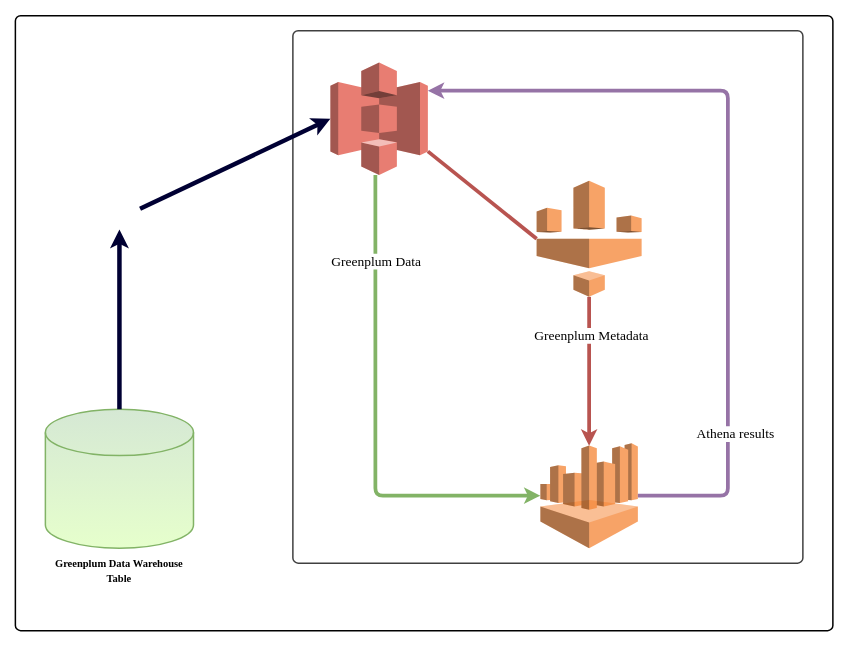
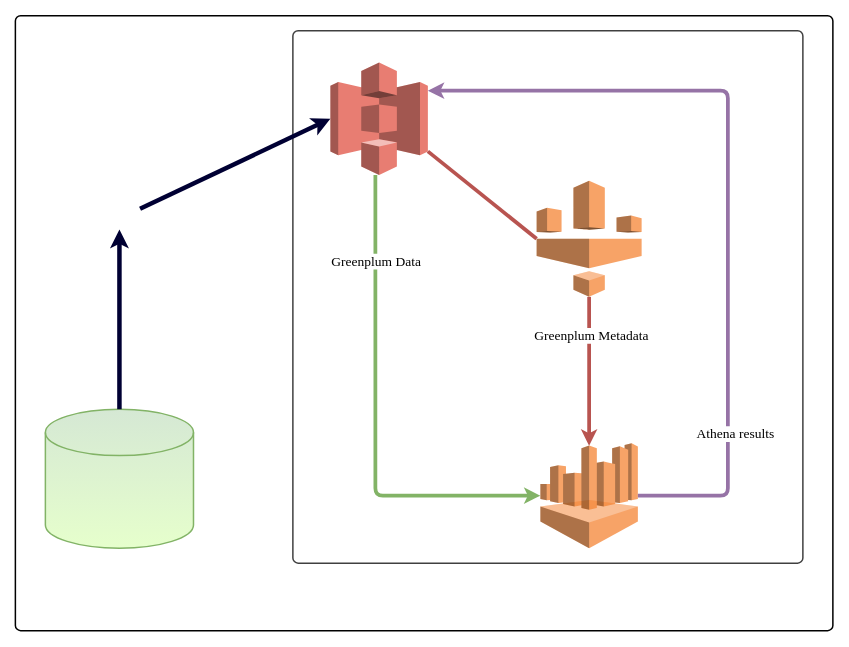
node "Greenplum Data Warehouse Table": removed
